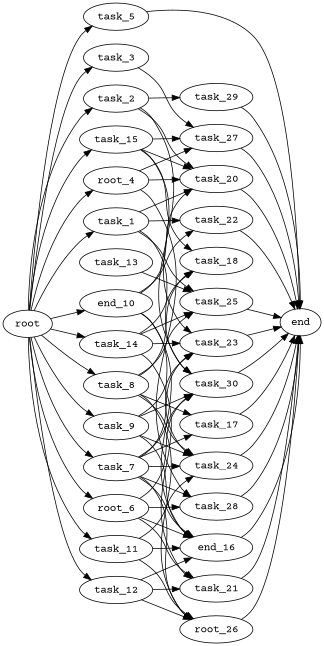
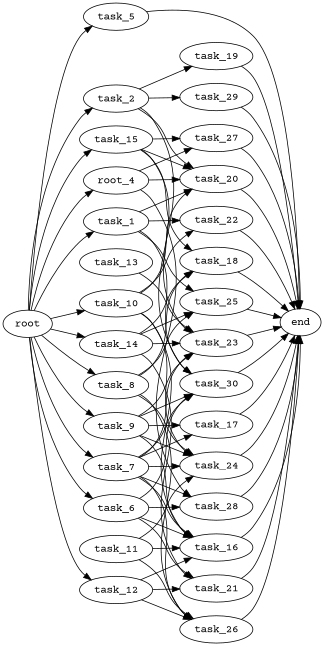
node "task_19": added
node "task_3": removed
edge "task_13" -> "task_25": now "task_13" -> "task_23"
edge "task_18" -> "end": added
node "end_10": label "end_10" -> "task_10"
edge "task_8" -> "task_17": now "task_9" -> "task_17"
edge "root" -> "task_11": removed
node "root_6": label "root_6" -> "task_6"
node "end_16": label "end_16" -> "task_16"
node "root_26": label "root_26" -> "task_26"
